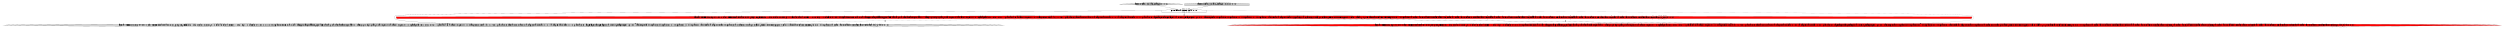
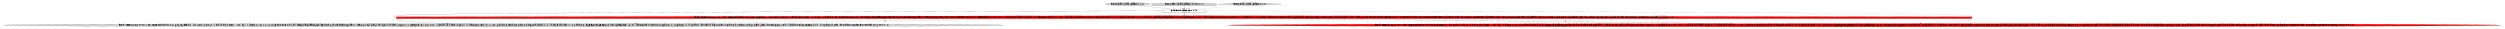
node "testGroupingSetsWithOrderByAggregator['1', '0', '0']": shape diamond -> ellipse
node "testGroupingSetsWithOrderByAggregator['0', '1', '0']": added
